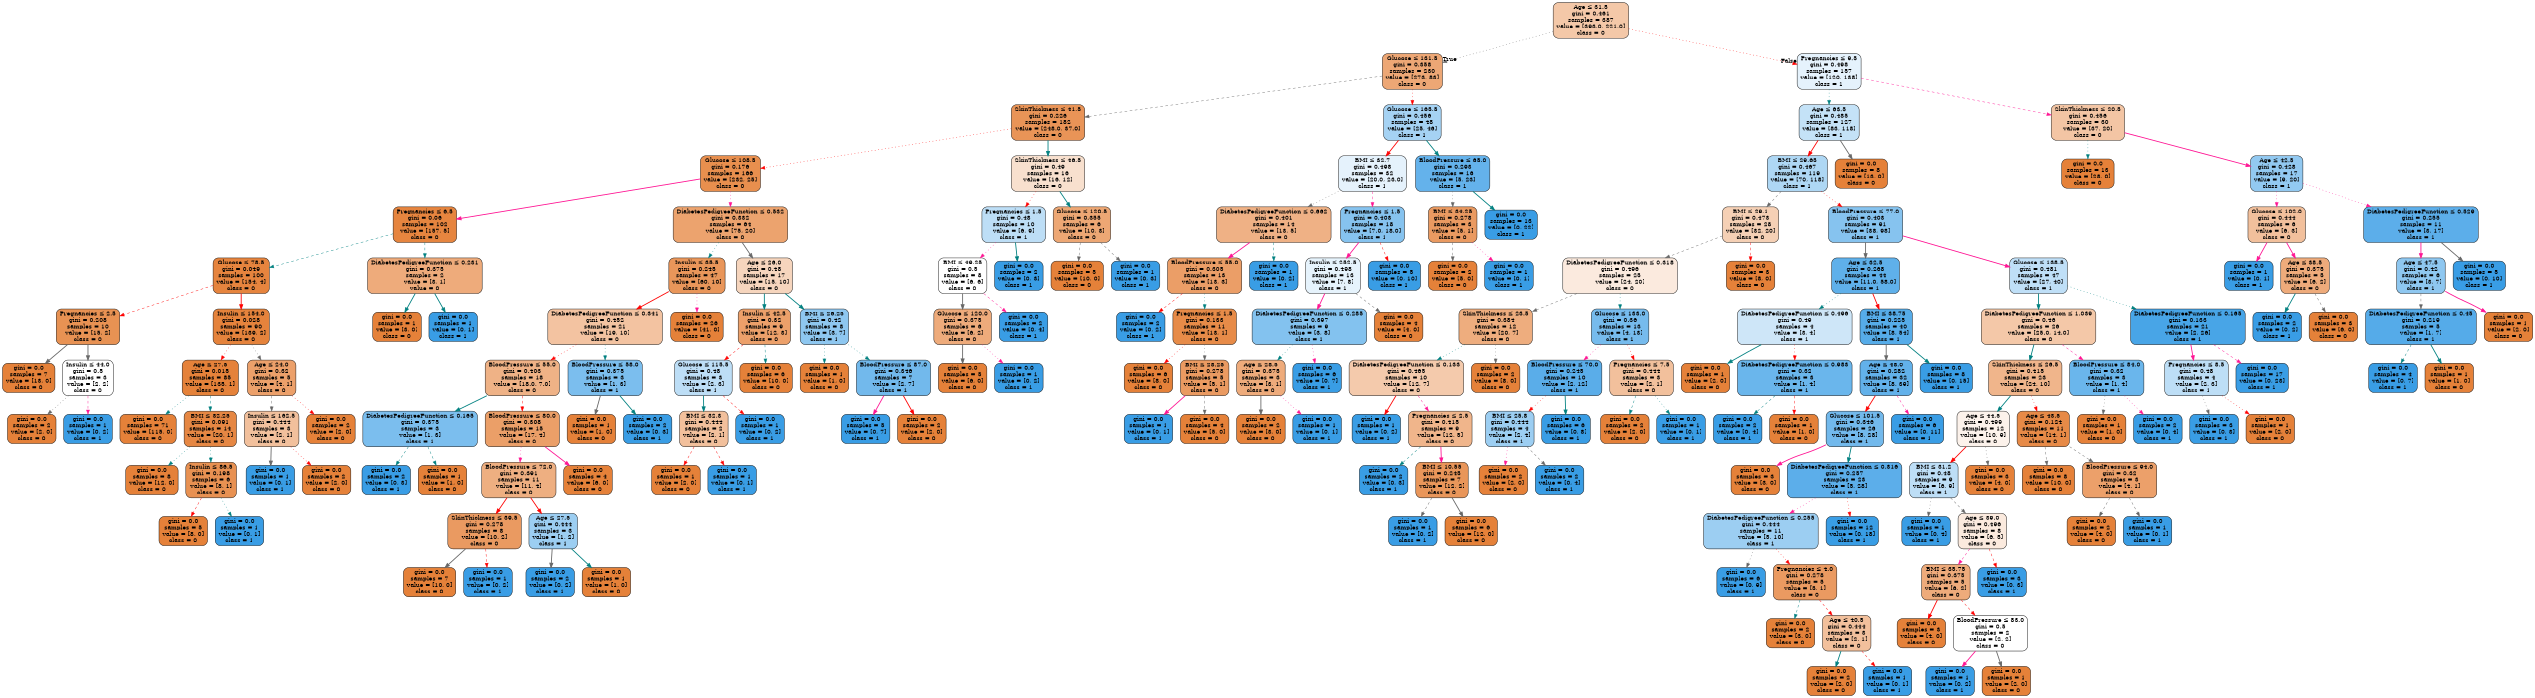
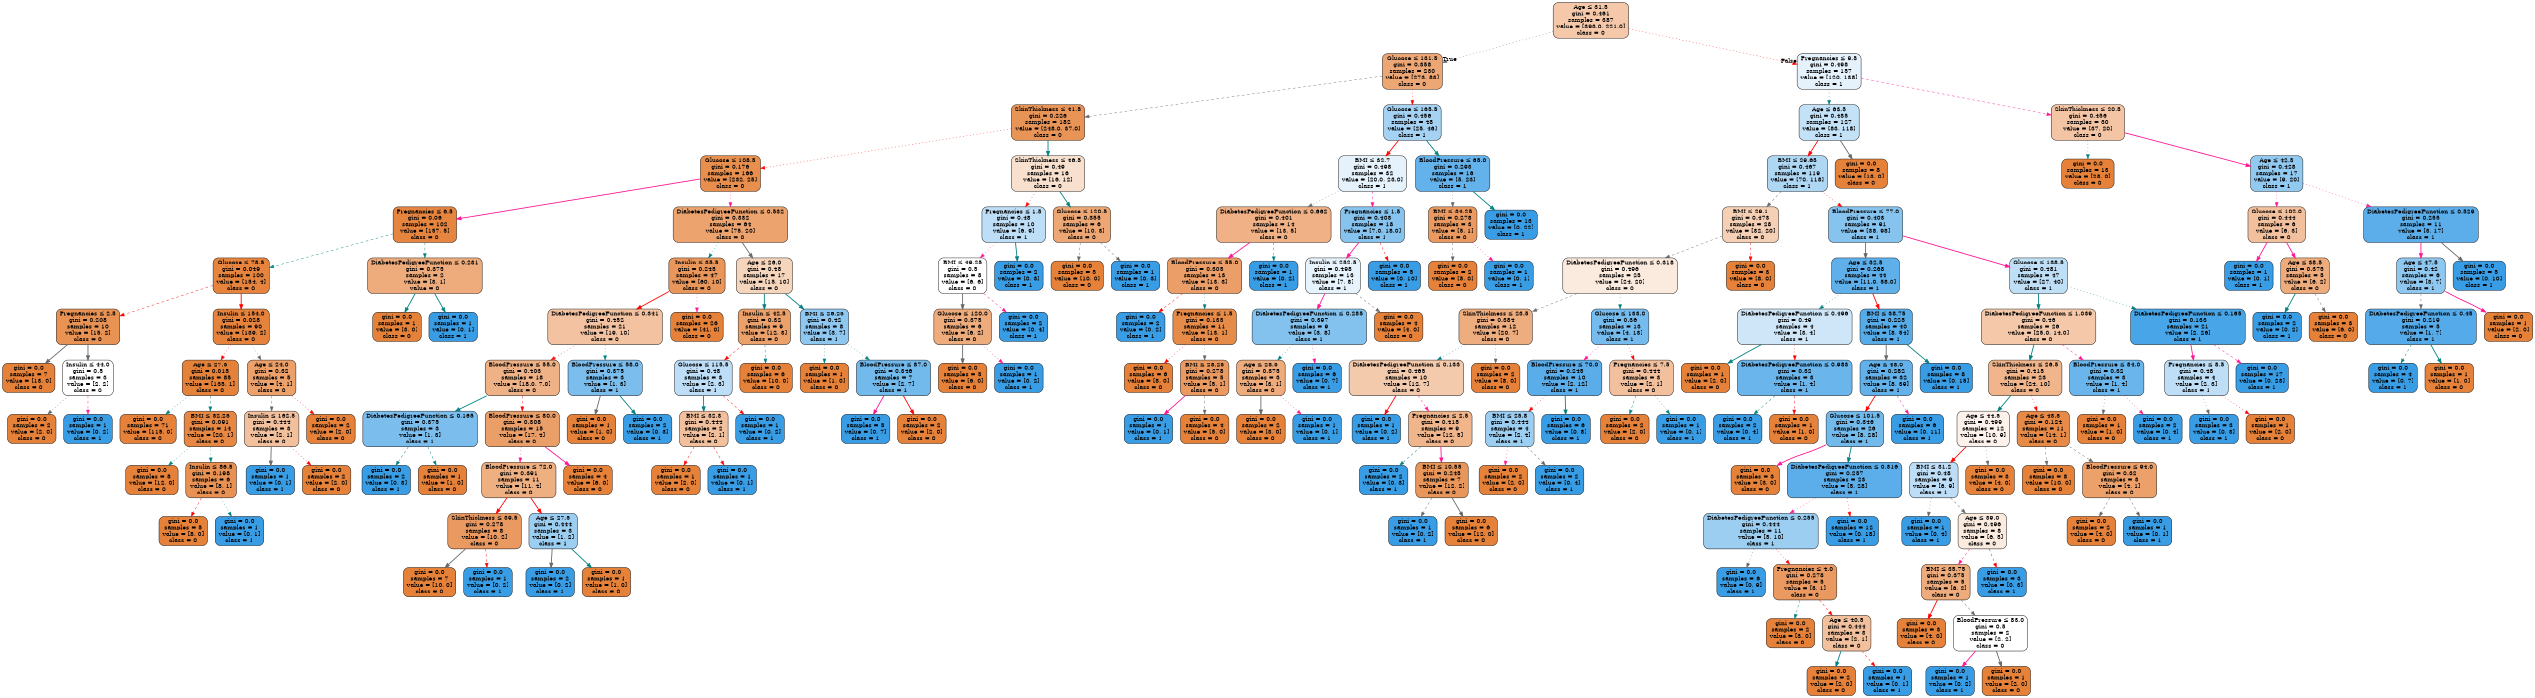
edge "BMI ≤ 35.75" -> "BloodPressure ≤ 83.0": color red -> gray40
